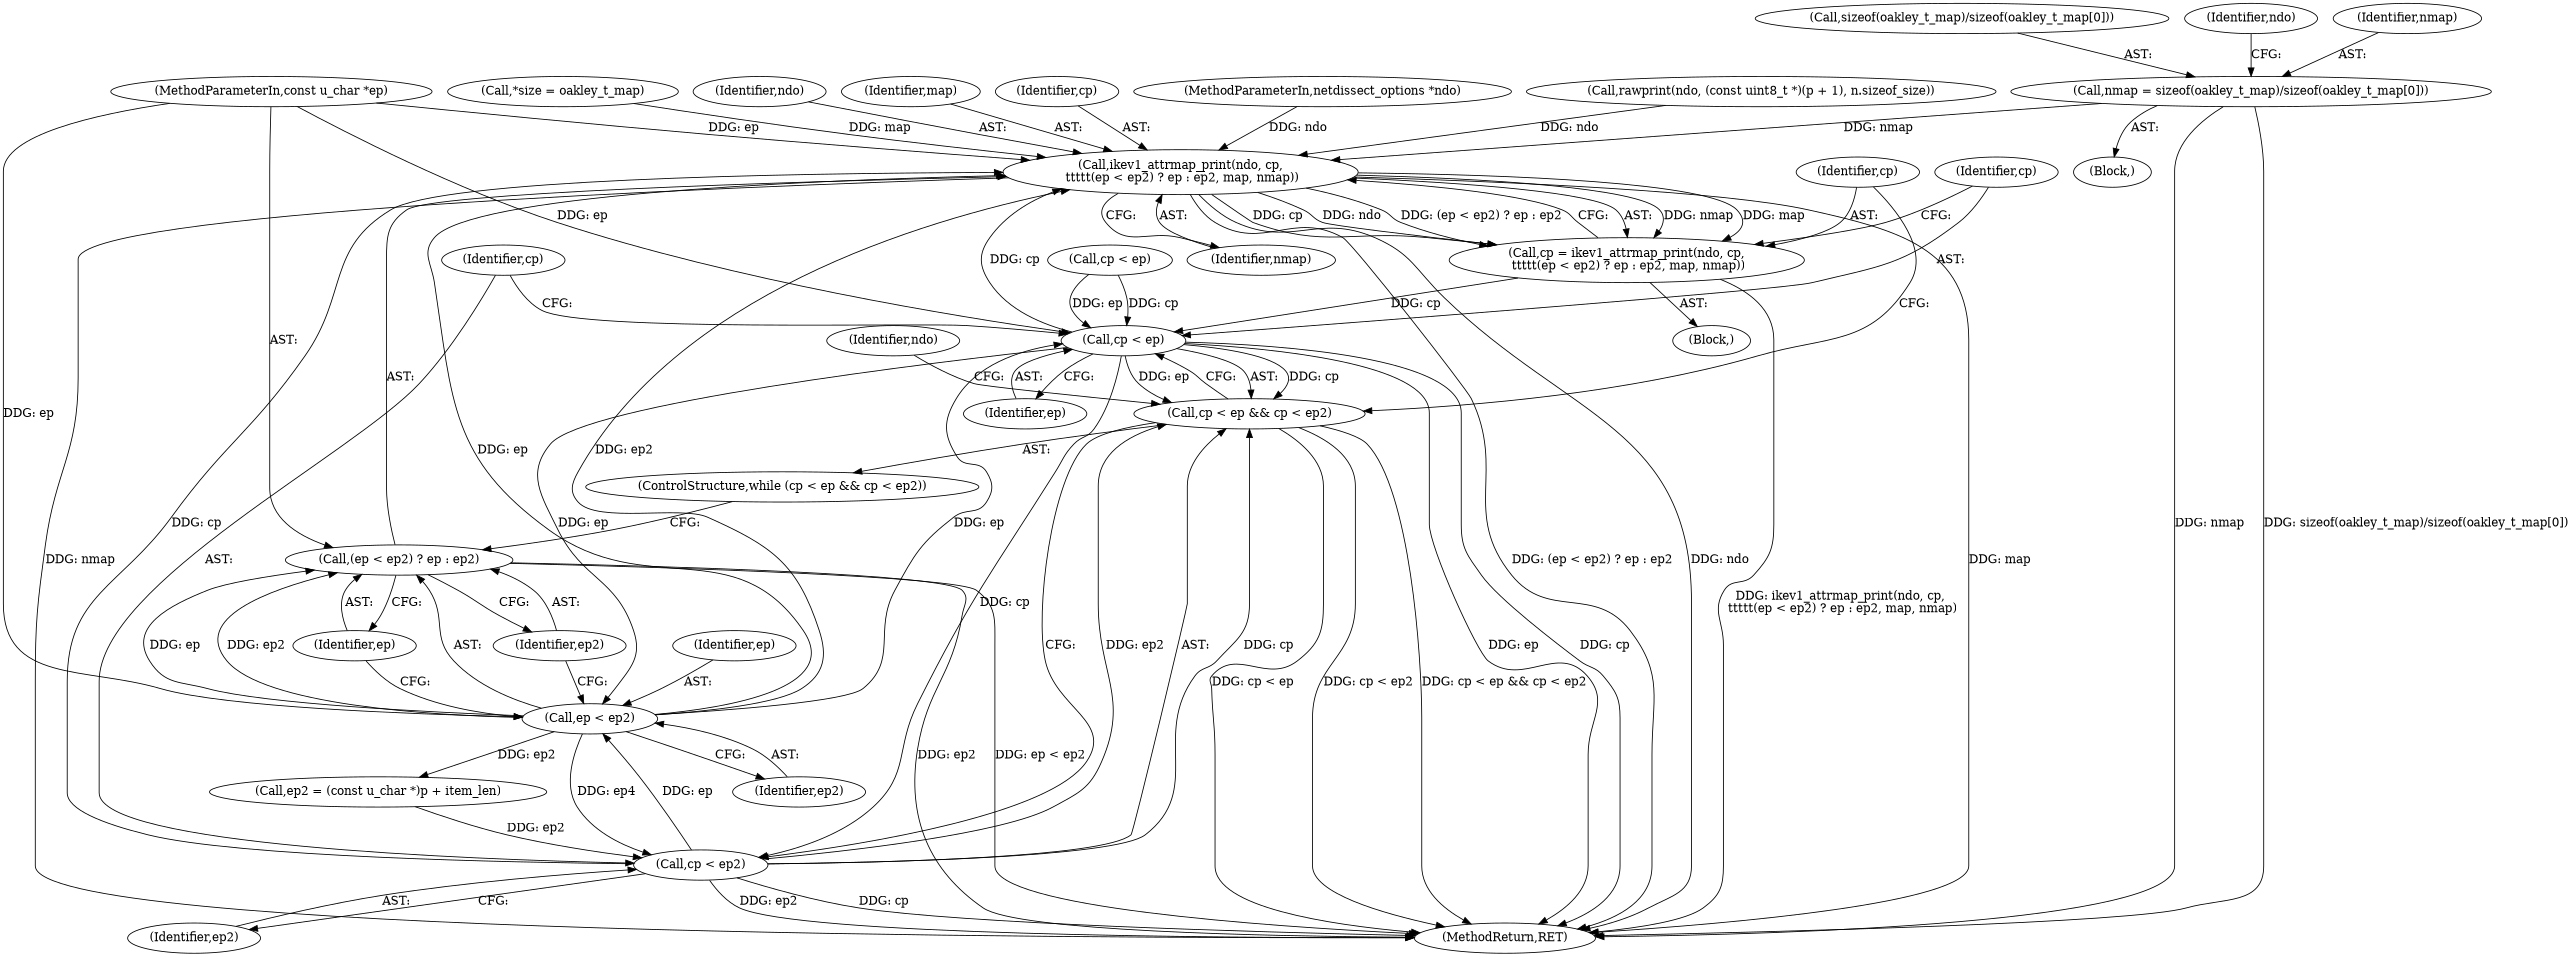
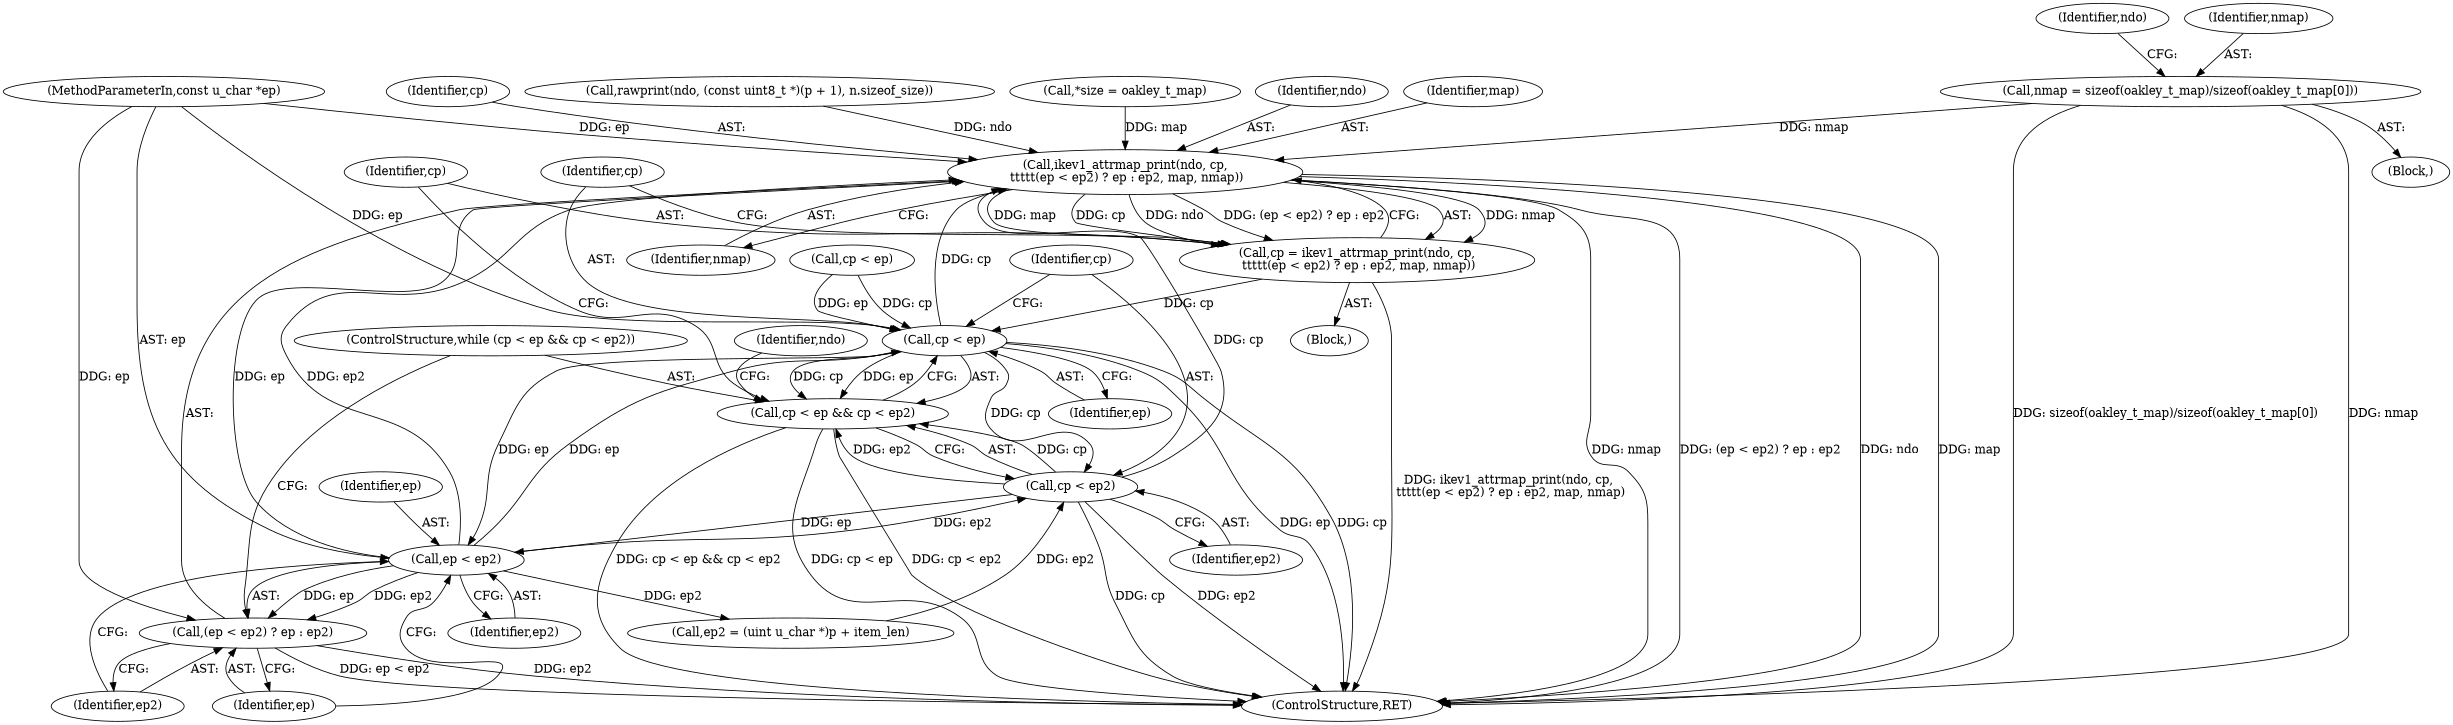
node "(Call,sizeof(oakley_t_map)/sizeof(oakley_t_map[0]))": removed
node "(MethodParameterIn,netdissect_options *ndo)": removed
edge "(MethodParameterIn,const u_char *ep)" -> "(Call,(ep < ep2) ? ep : ep2)": label "AST: " -> "DDG: ep"
edge "(MethodParameterIn,const u_char *ep)" -> "(Call,ep < ep2)": label "DDG: ep" -> "AST: ep"
edge "(Call,cp < ep && cp < ep2)" -> "(ControlStructure,while (cp < ep && cp < ep2))": reversed
node "(Call,ep2 = (const u_char *)p + item_len)": label "(Call,ep2 = (const u_char *)p + item_len)" -> "(Call,ep2 = (uint u_char *)p + item_len)"
edge "(Call,ep < ep2)" -> "(Call,cp < ep2)": label "DDG: ep4" -> "DDG: ep2"
node "(MethodReturn,RET)": label "(MethodReturn,RET)" -> "(ControlStructure,RET)"
